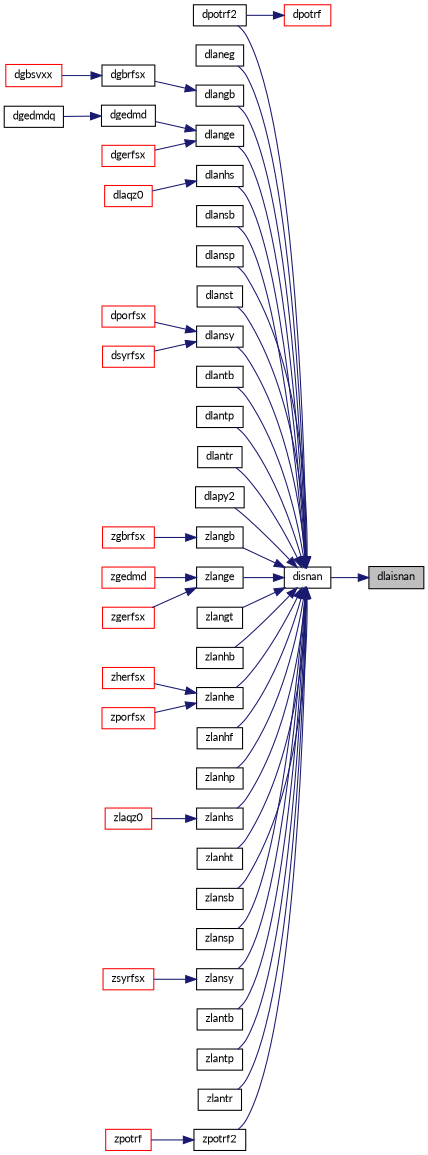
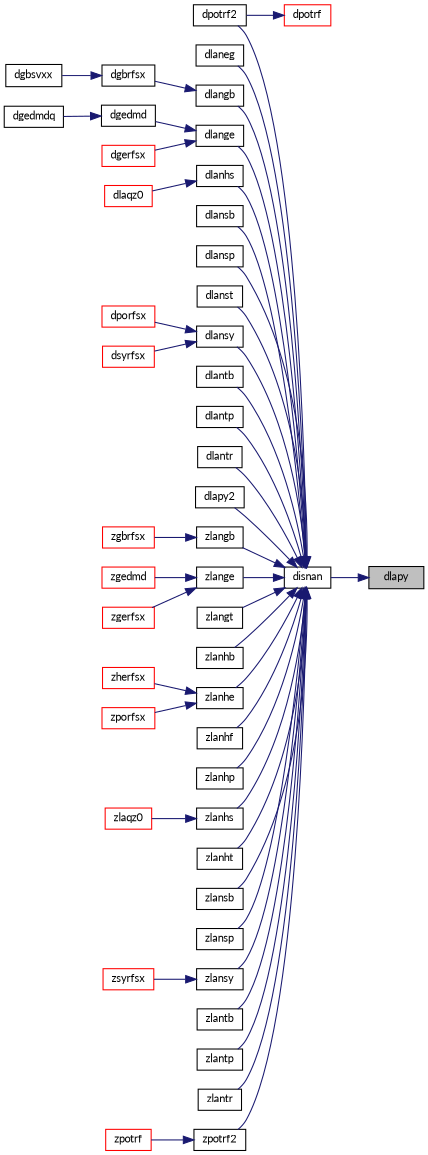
node "dgbsvxx": color red -> black
node "dlaisnan": label "dlaisnan" -> "dlapy"
